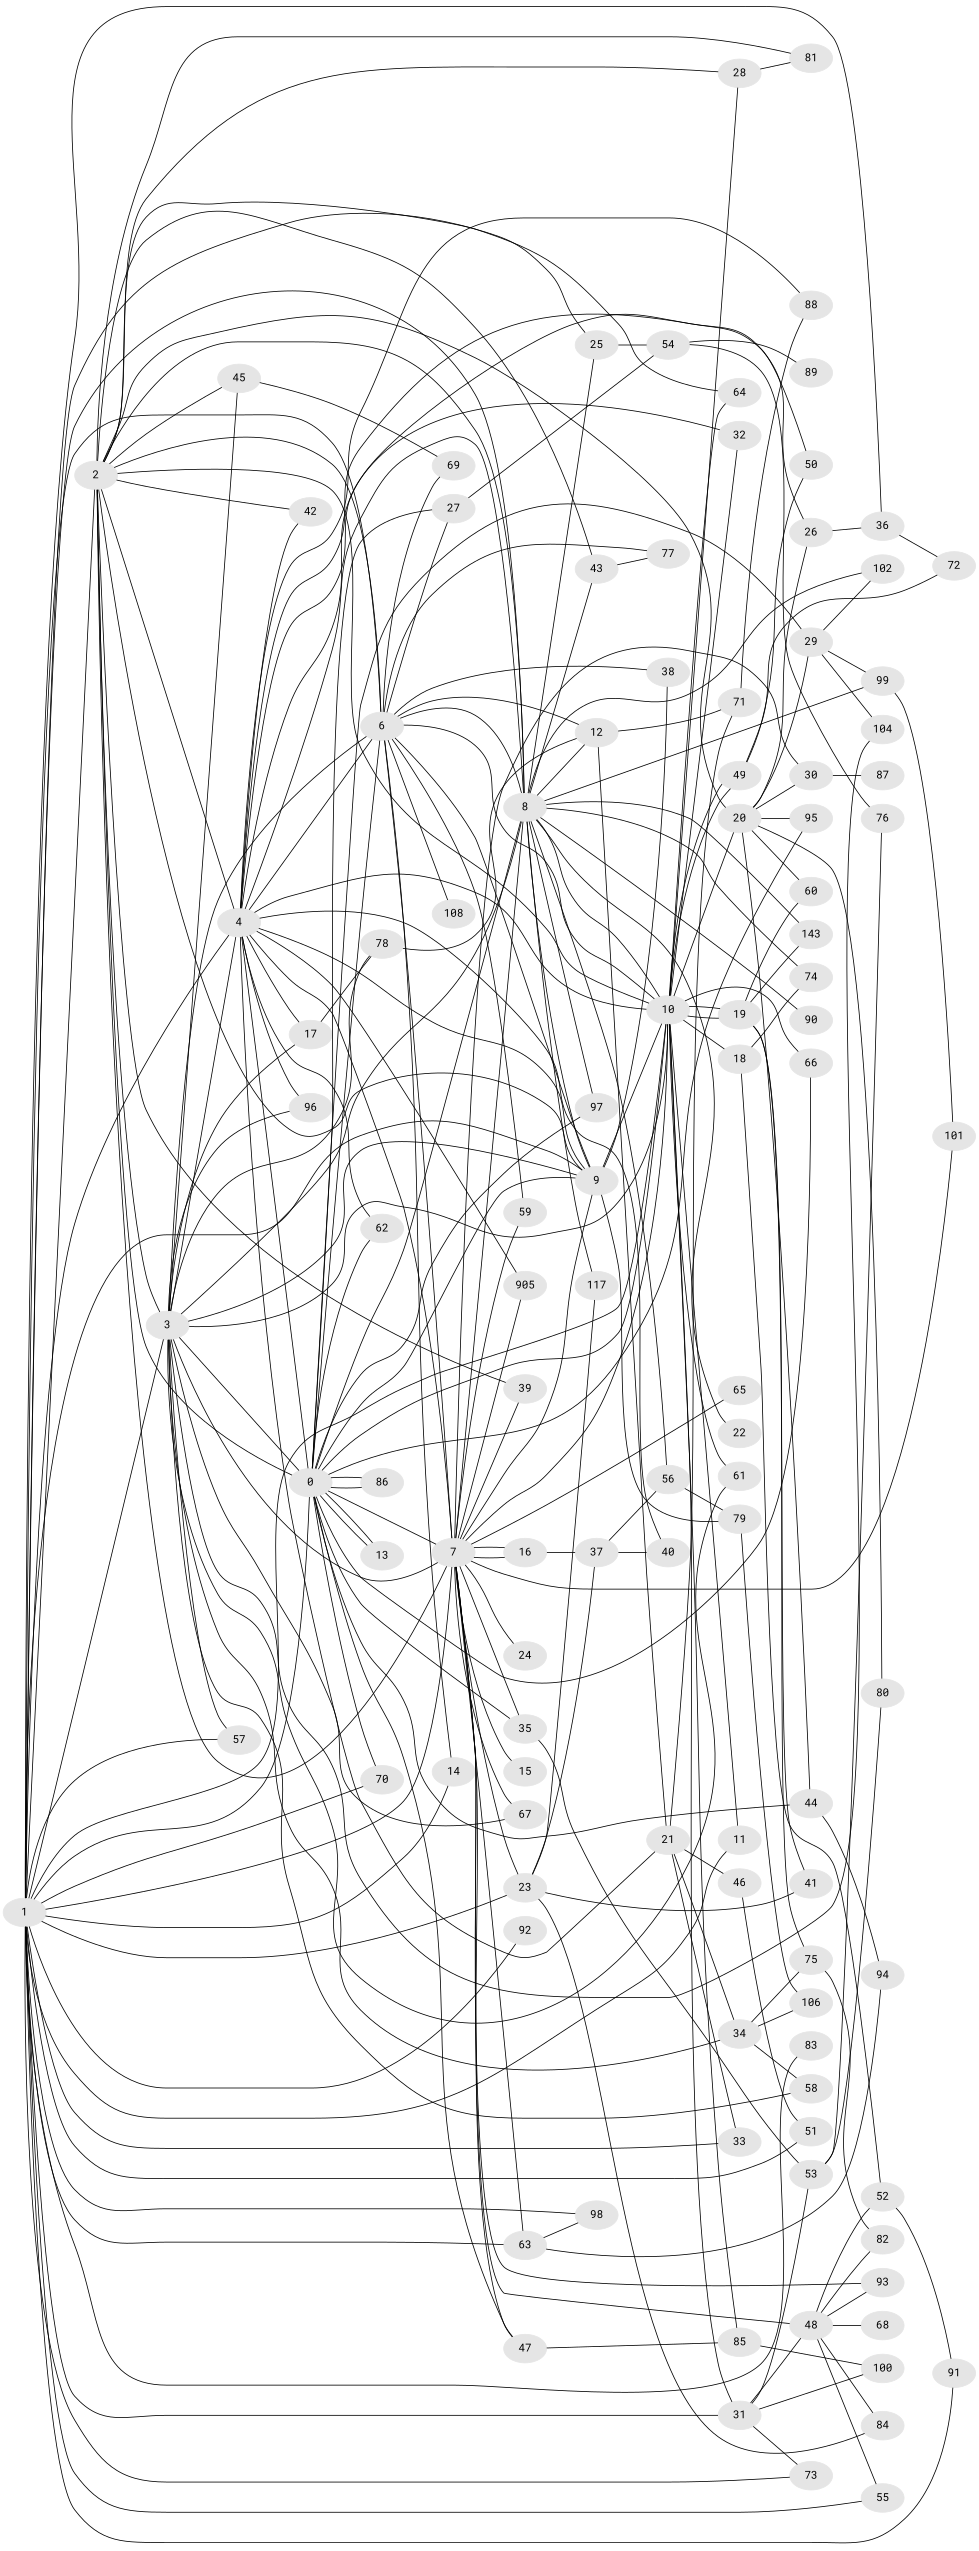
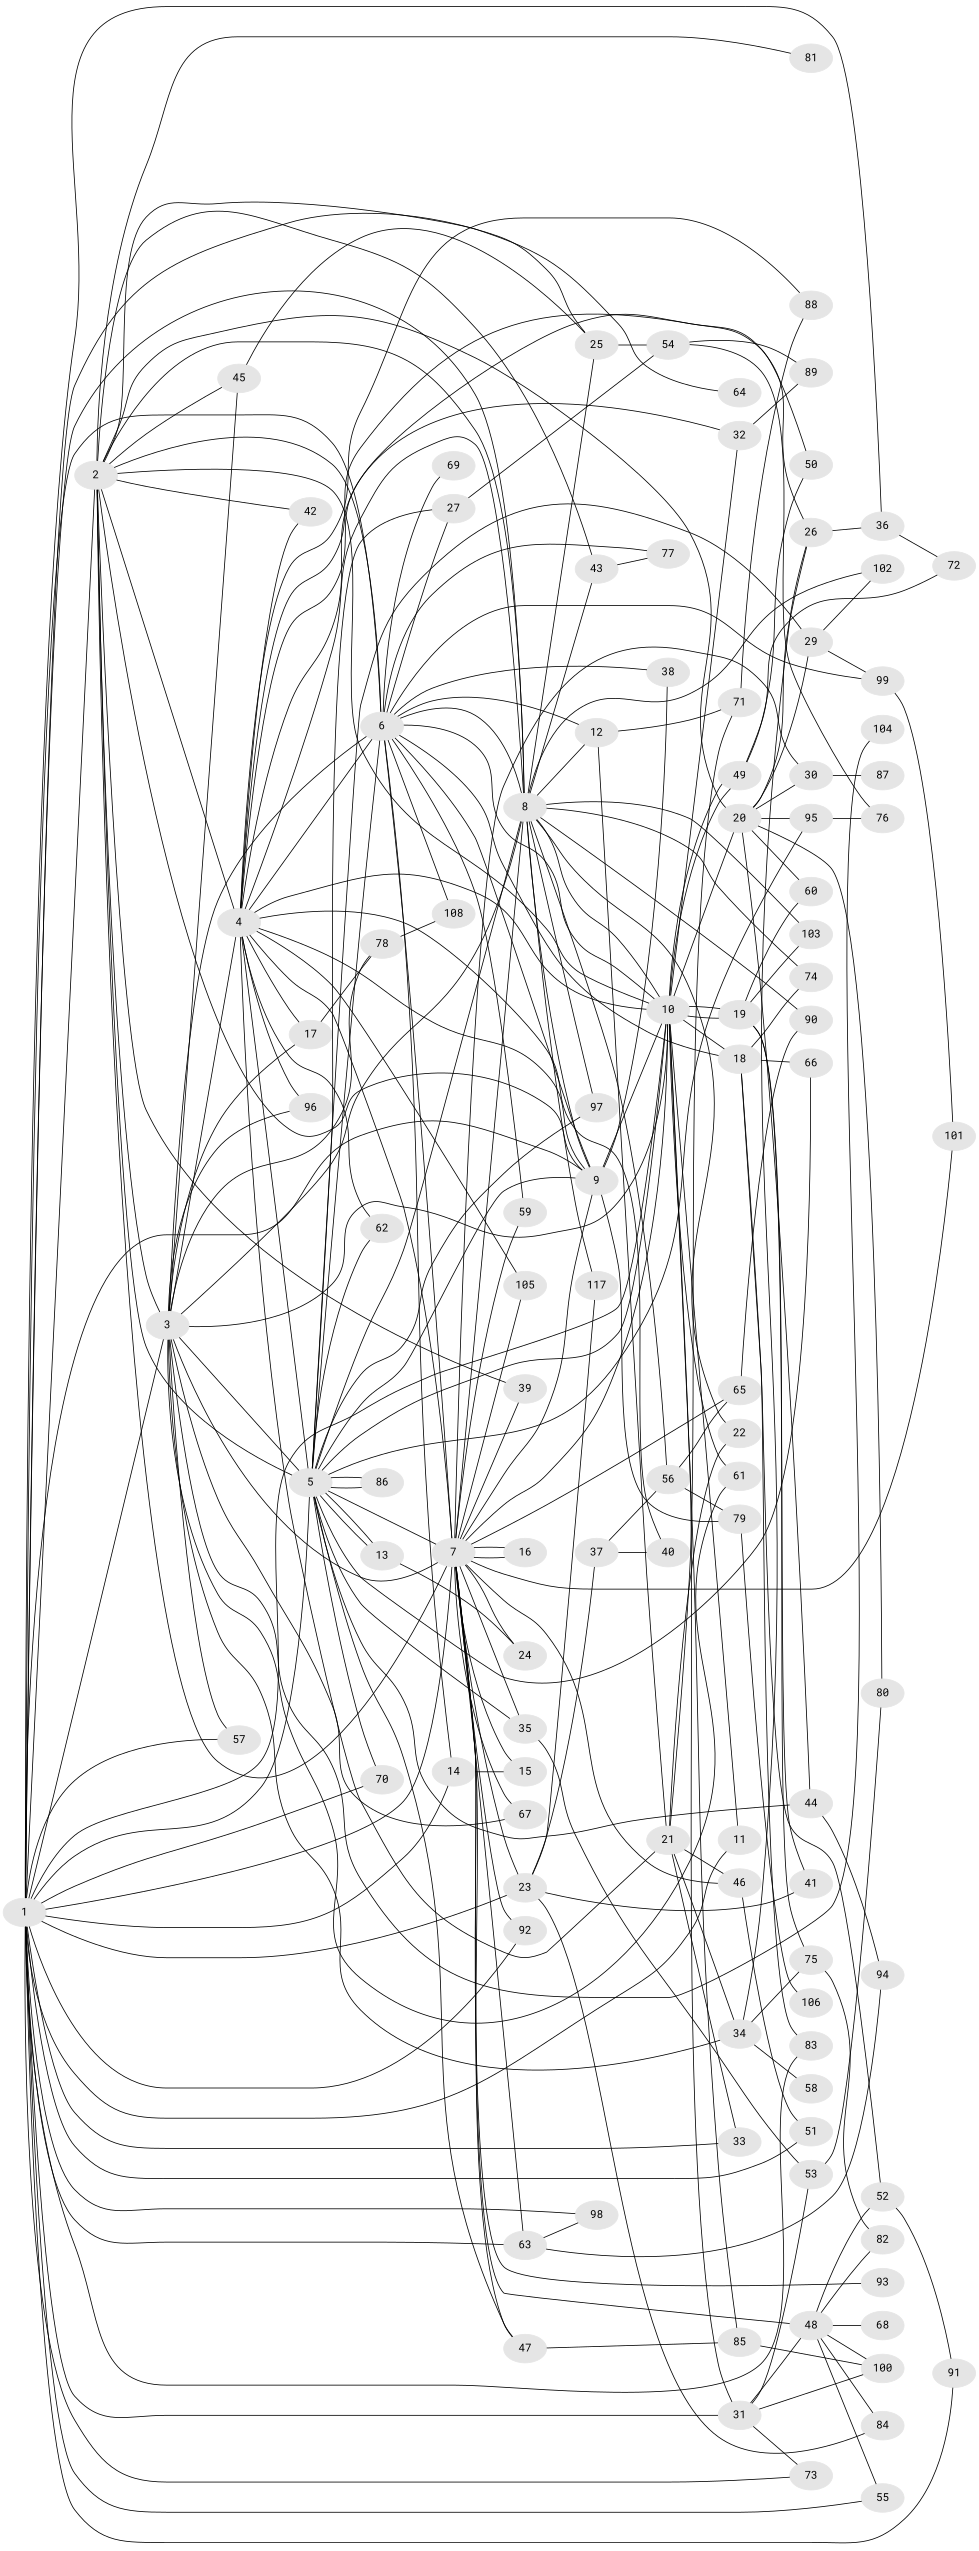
node "28": removed
edge "89" -- "32": added
edge "45" -- "69": now "45" -- "25"
edge "29" -- "104": removed
edge "64" -- "10": removed
edge "99" -- "8": now "99" -- "6"
edge "12" -- "78": now "108" -- "78"
node "143": label "143" -> "103"
edge "6" -- "18": added
edge "10" -- "66": now "18" -- "66"
edge "9" -- "3": removed
edge "90" -- "65": added
node "905": label "905" -> "105"
edge "4" -- "1": removed
edge "65" -- "56": added
edge "76" -- "53": now "76" -- "95"
node "0": label "0" -> "5"
edge "16" -- "37": removed
edge "13" -- "24": added
edge "22" -- "21": added
edge "18" -- "83": added
edge "7" -- "46": added
edge "7" -- "92": added
edge "14" -- "15": added
edge "3" -- "58": removed
edge "106" -- "34": now "26" -- "34"
edge "93" -- "48": now "100" -- "48"
